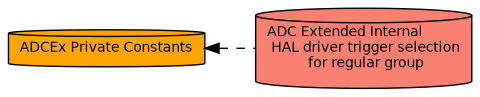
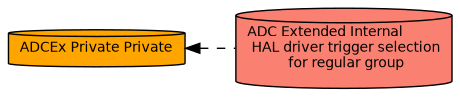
node "ADCEx Private Constants": label "ADCEx Private Constants" -> "ADCEx Private Private"
